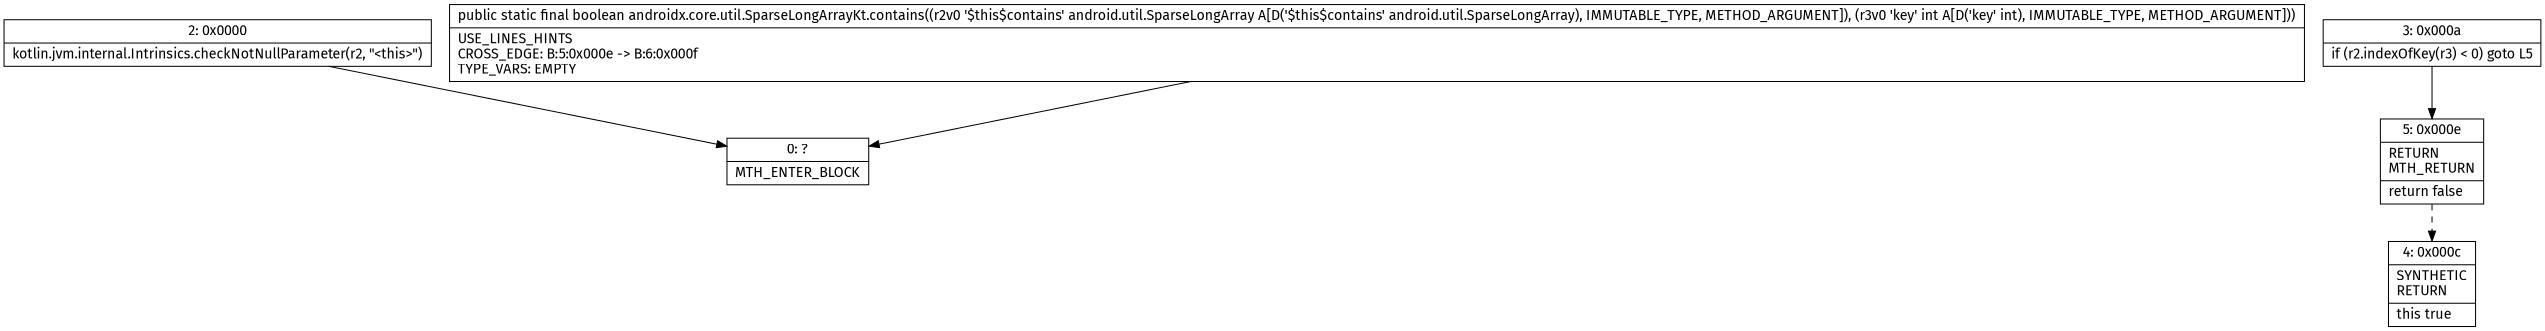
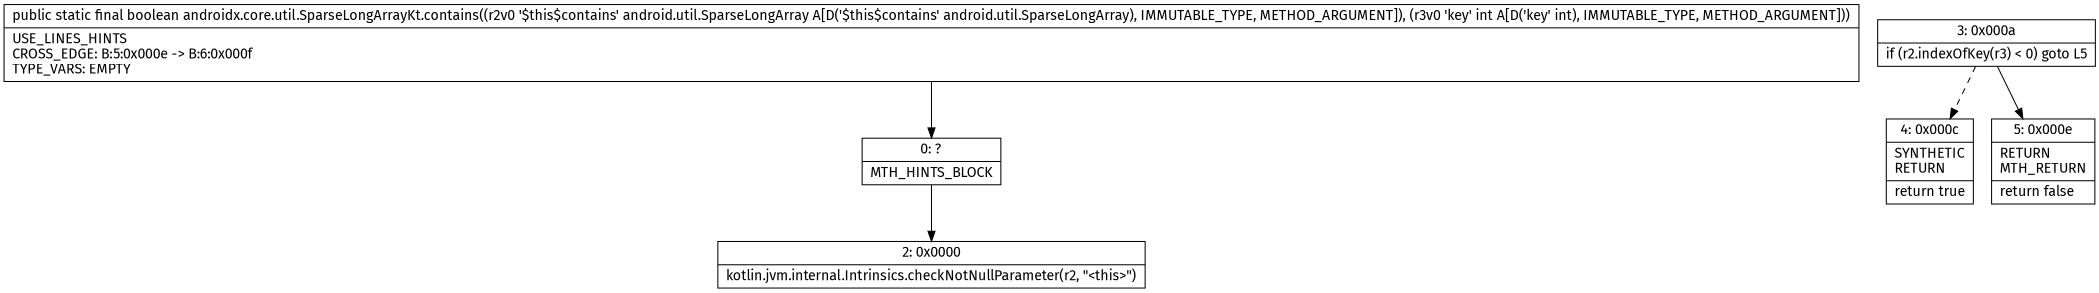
edge "2: 0x0000" -> "0: ?": reversed
node "0: ?": text "MTH_ENTER_BLOCK" -> "MTH_HINTS_BLOCK"
edge "5: 0x000e" -> "4: 0x000c": now "3: 0x000a" -> "4: 0x000c"
node "4: 0x000c": text "this true" -> "return true"
